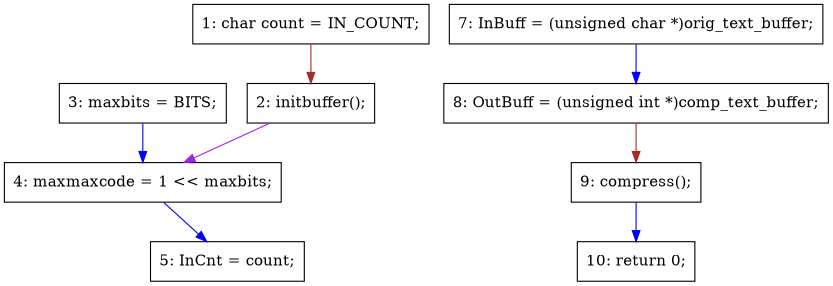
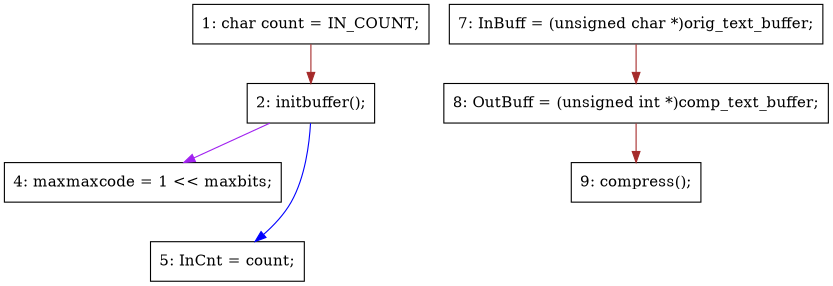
edge "7: InBuff = (unsigned char *)orig_text_buffer;" -> "8: OutBuff = (unsigned int *)comp_text_buffer;": color blue -> brown
node "3: maxbits = BITS;": removed
edge "4: maxmaxcode = 1 << maxbits;" -> "5: InCnt = count;": now "2: initbuffer();" -> "5: InCnt = count;"
node "10: return 0;": removed
